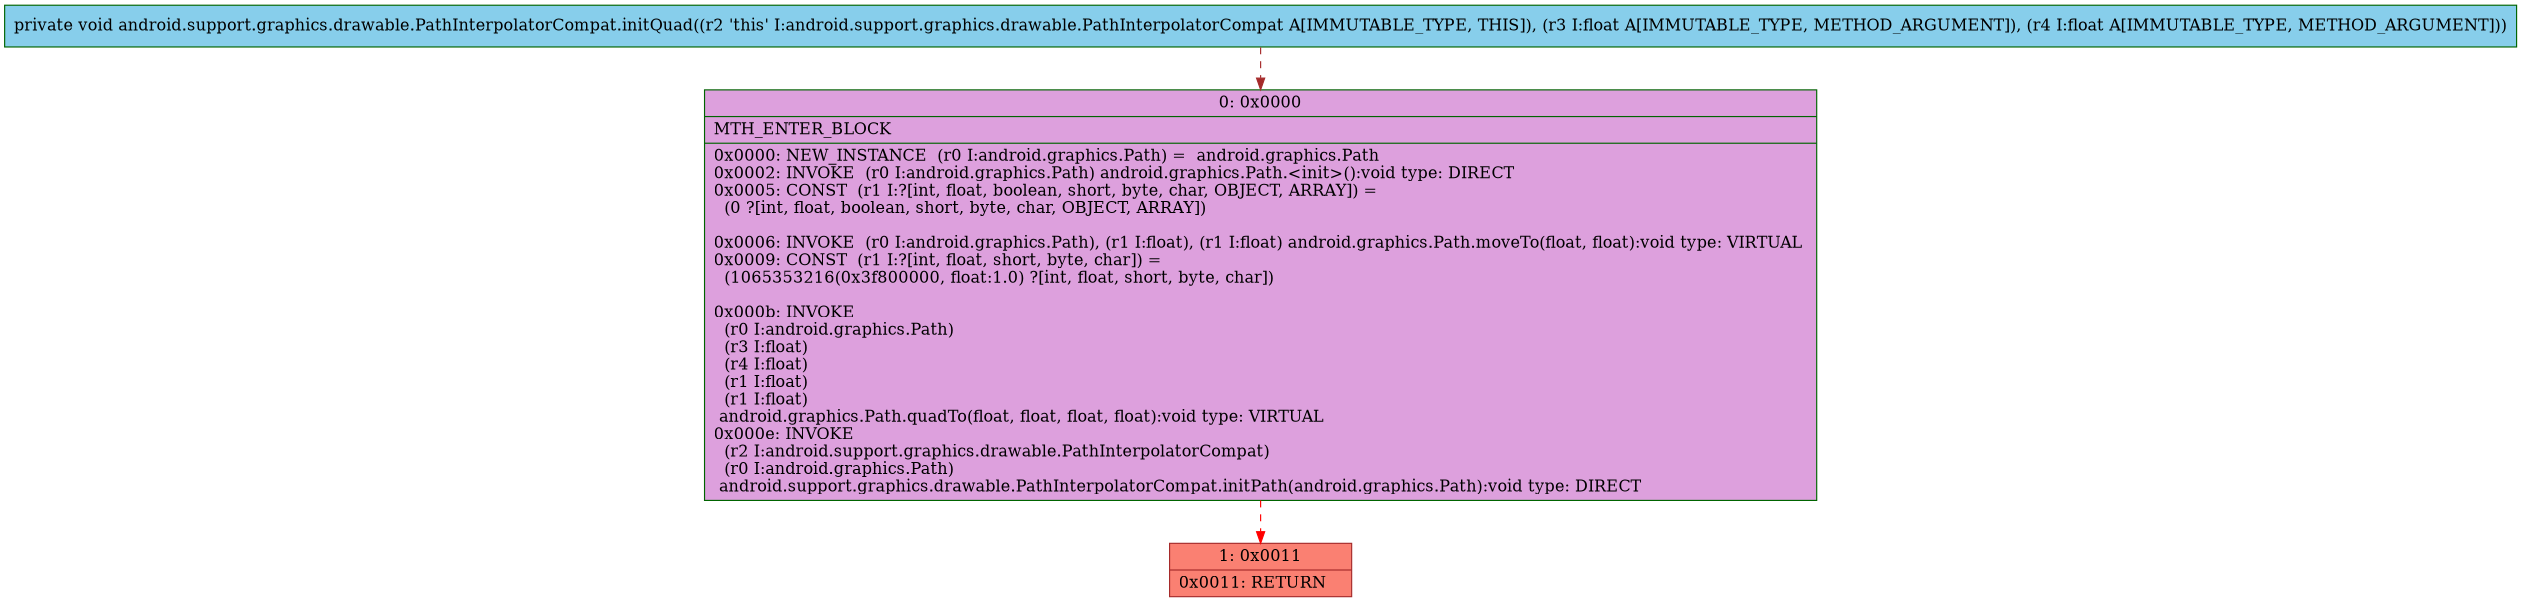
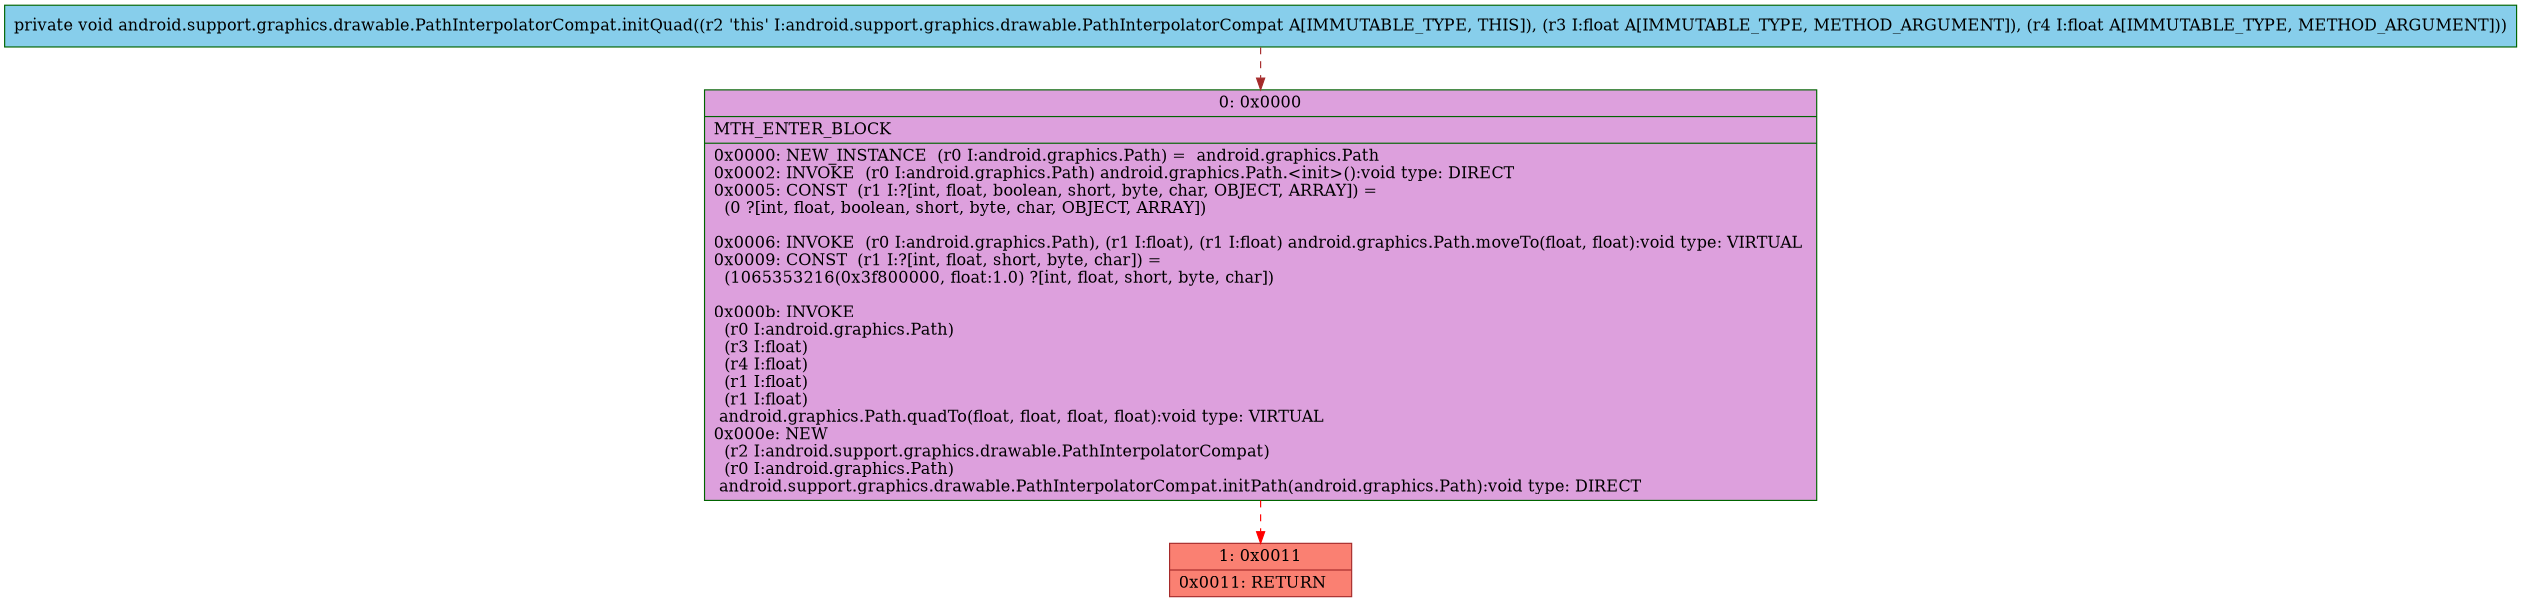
node "0: 0x0000": text "0x000e: INVOKE" -> "0x000e: NEW"
